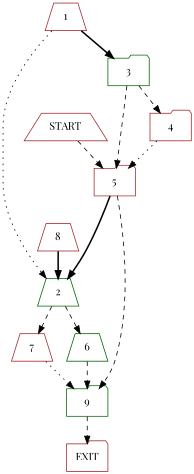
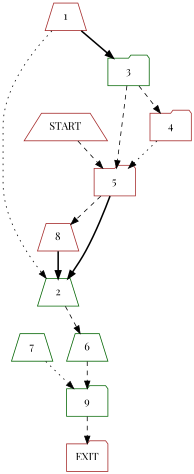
edge "5" -> "9": now "5" -> "8"
edge "2" -> "7": removed
node "7": color brown -> darkgreen
